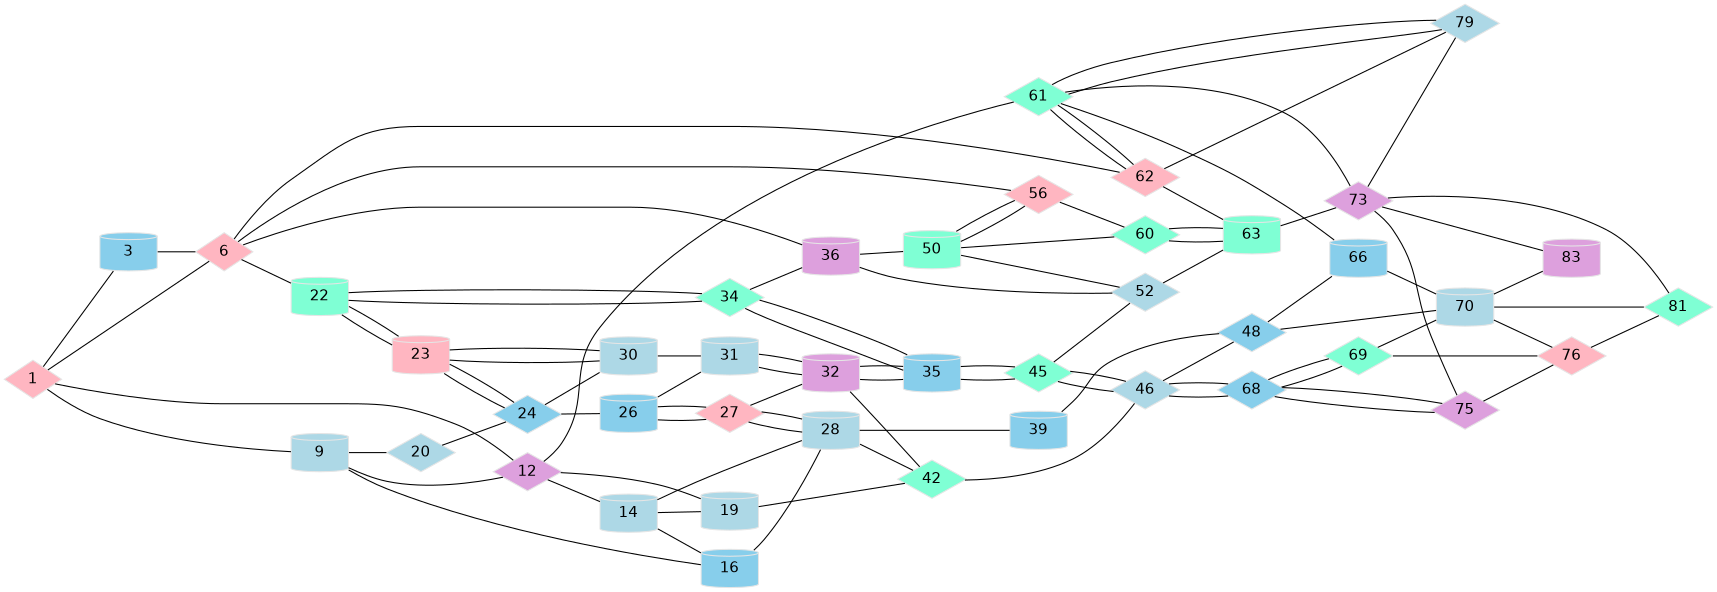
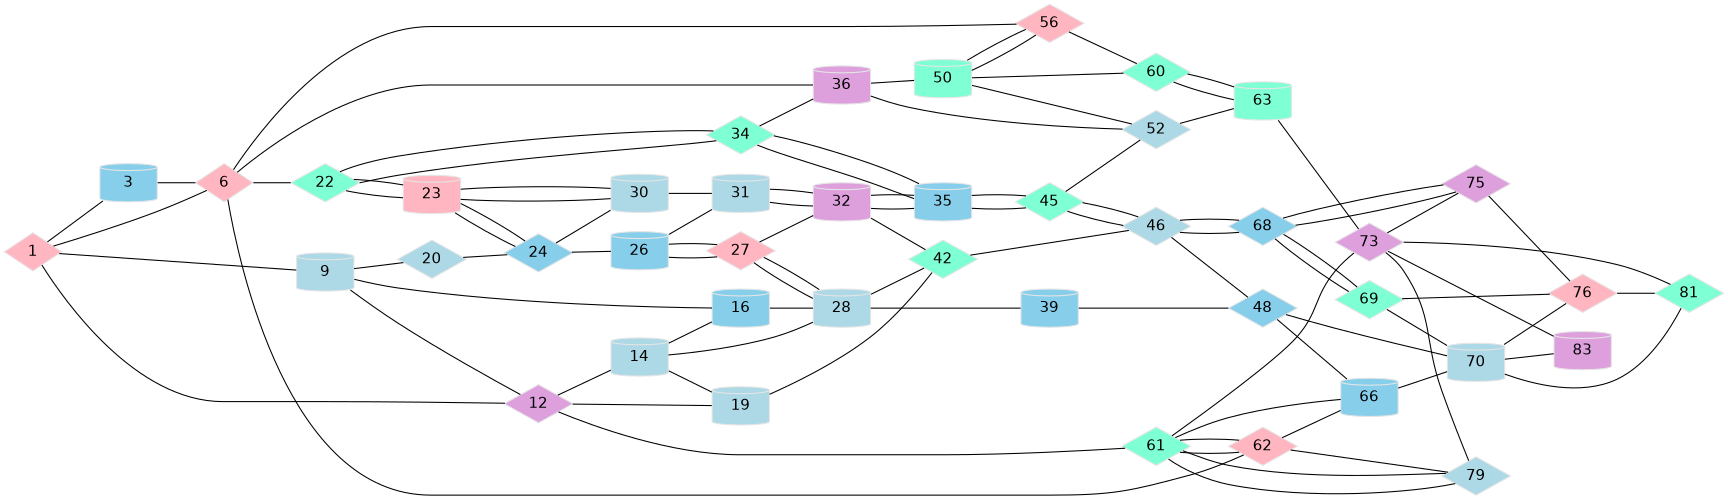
edge "62" -- "63": now "62" -- "66"
node "22": shape cylinder -> diamond
